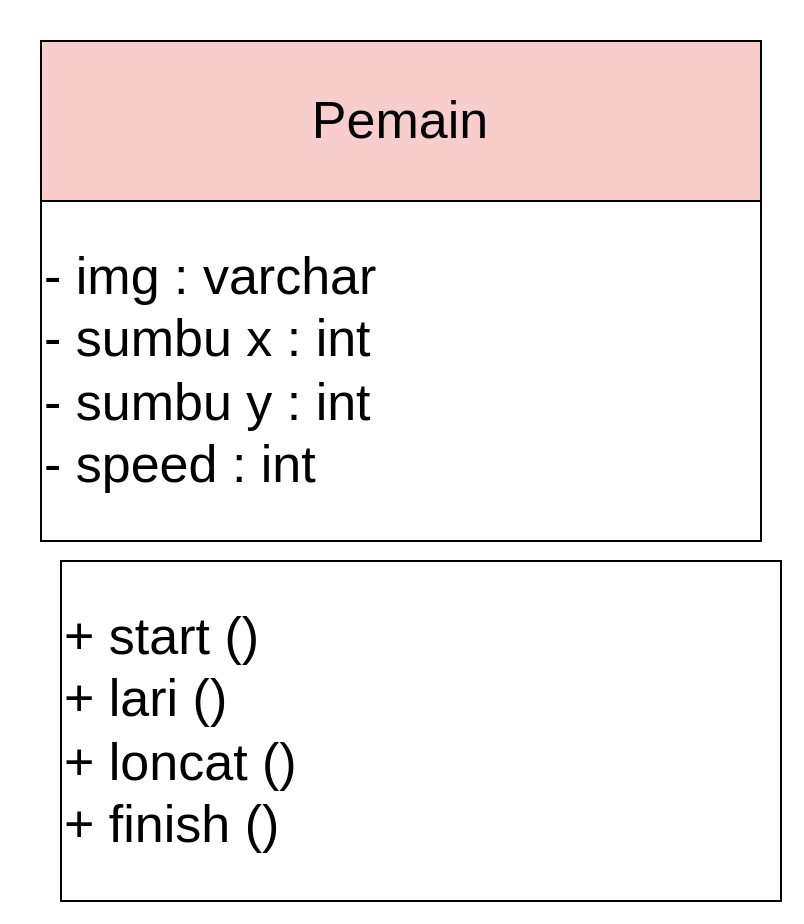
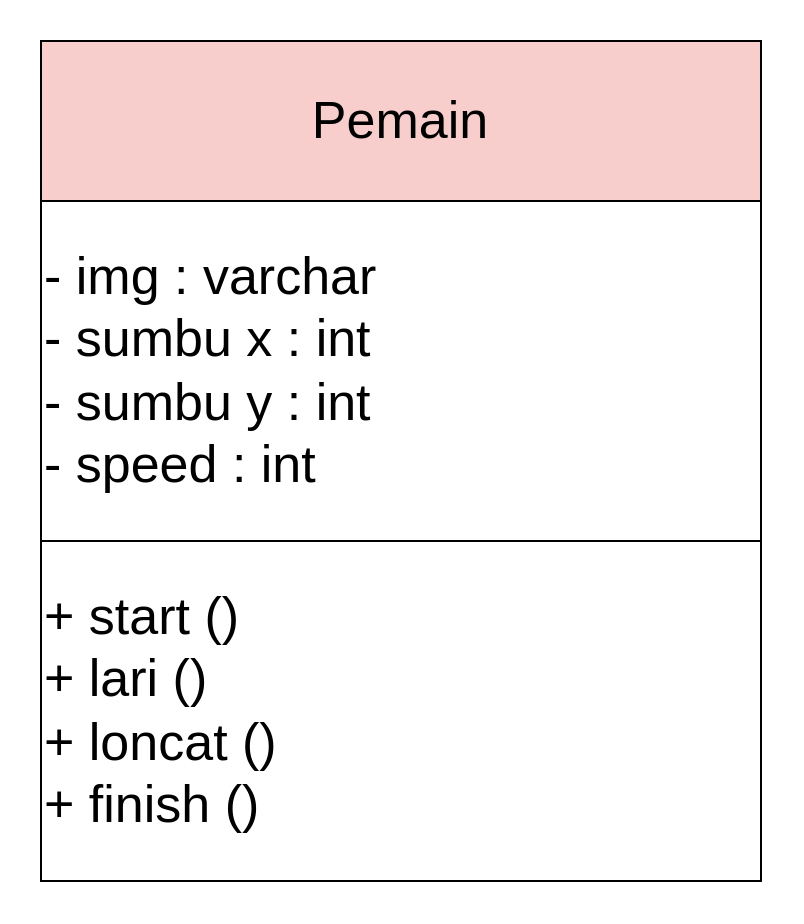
node "+ start () + lari () + loncat () + finish ()": moved (421, 731) -> (401, 711)
